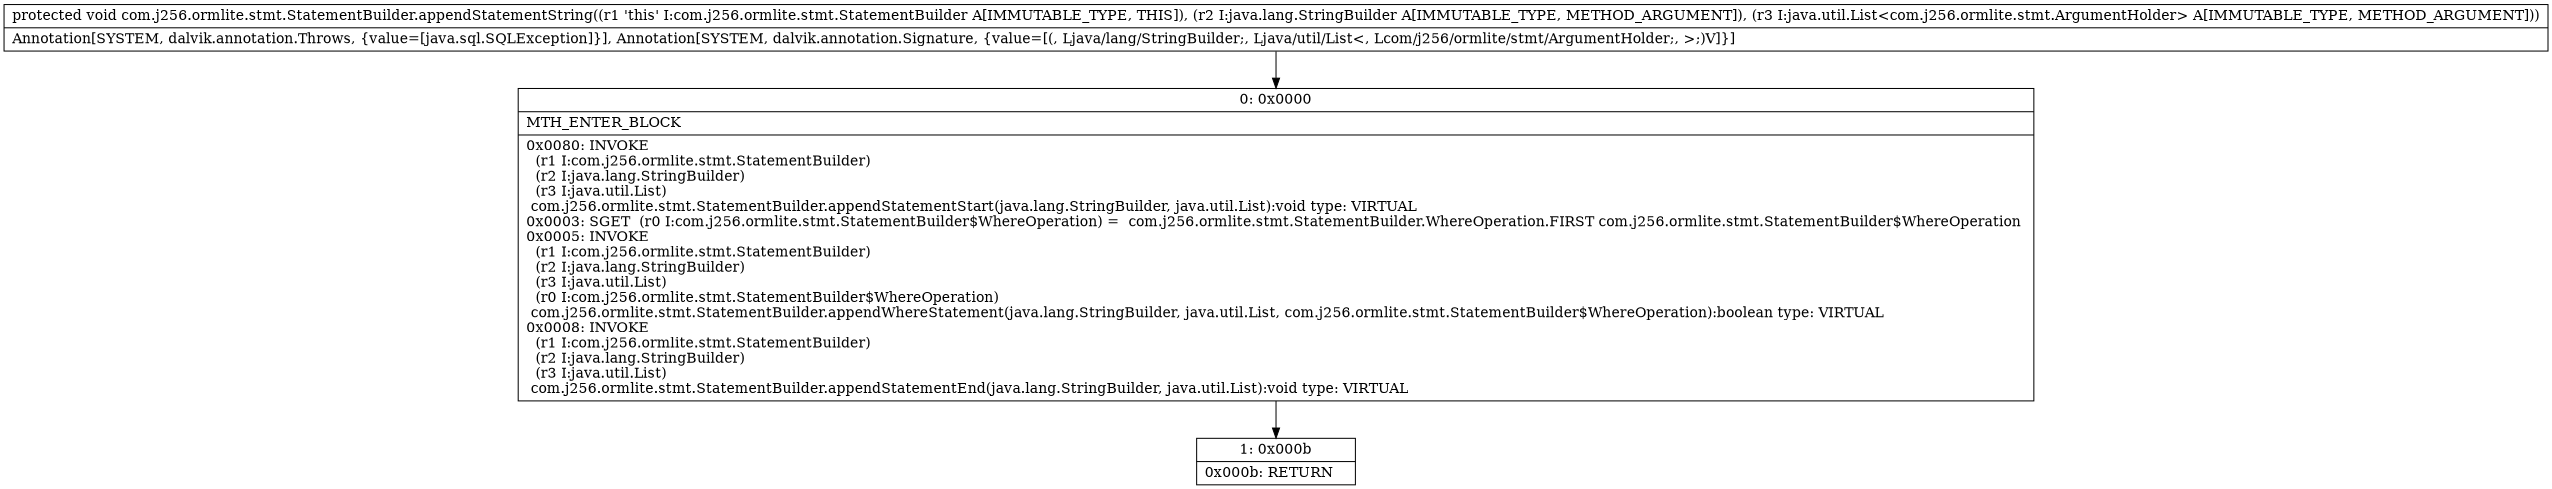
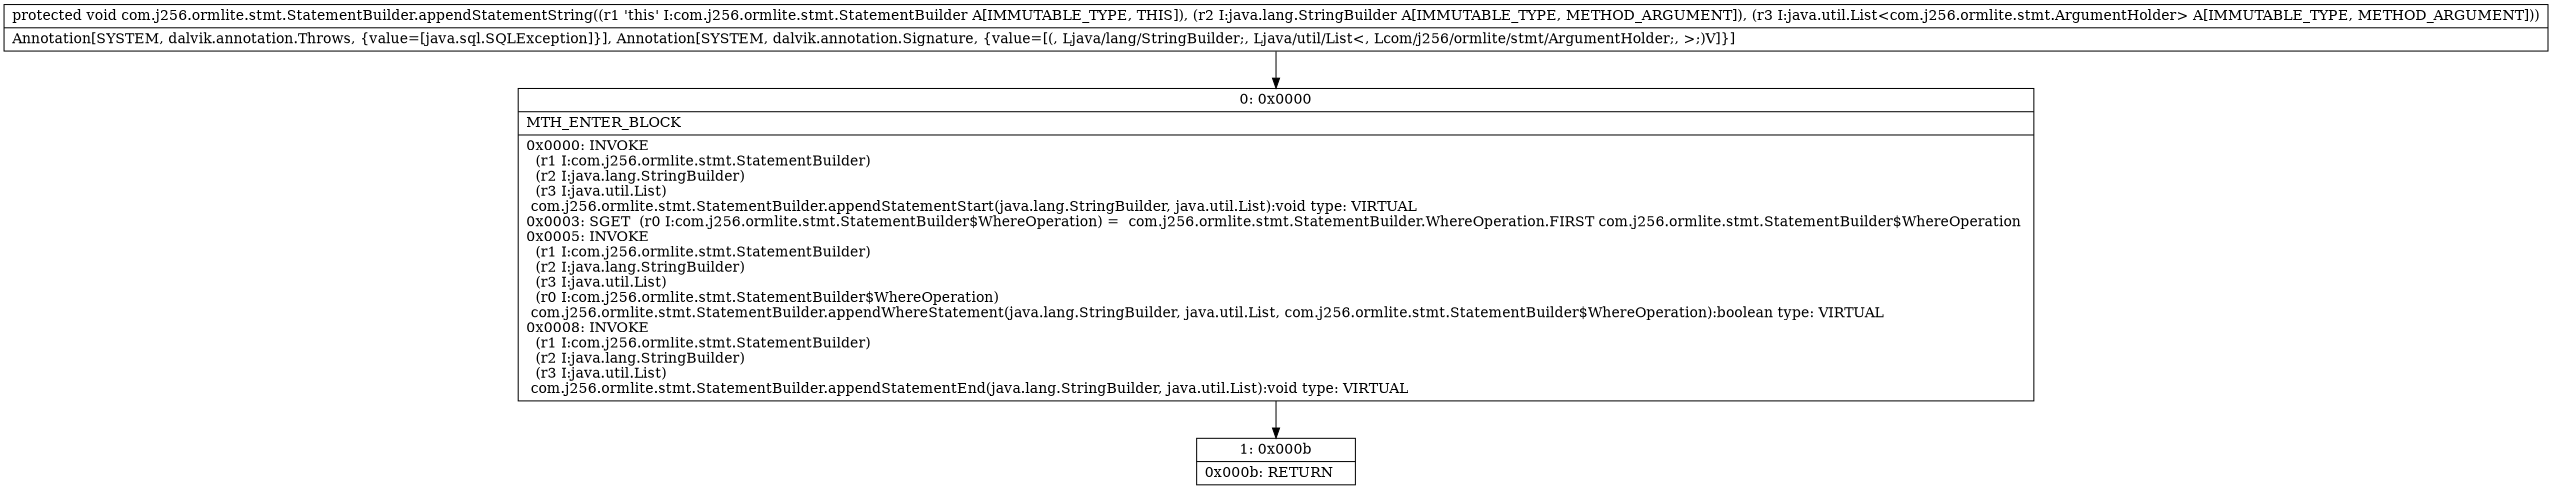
node "0: 0x0000": text "0x0080: INVOKE" -> "0x0000: INVOKE"
